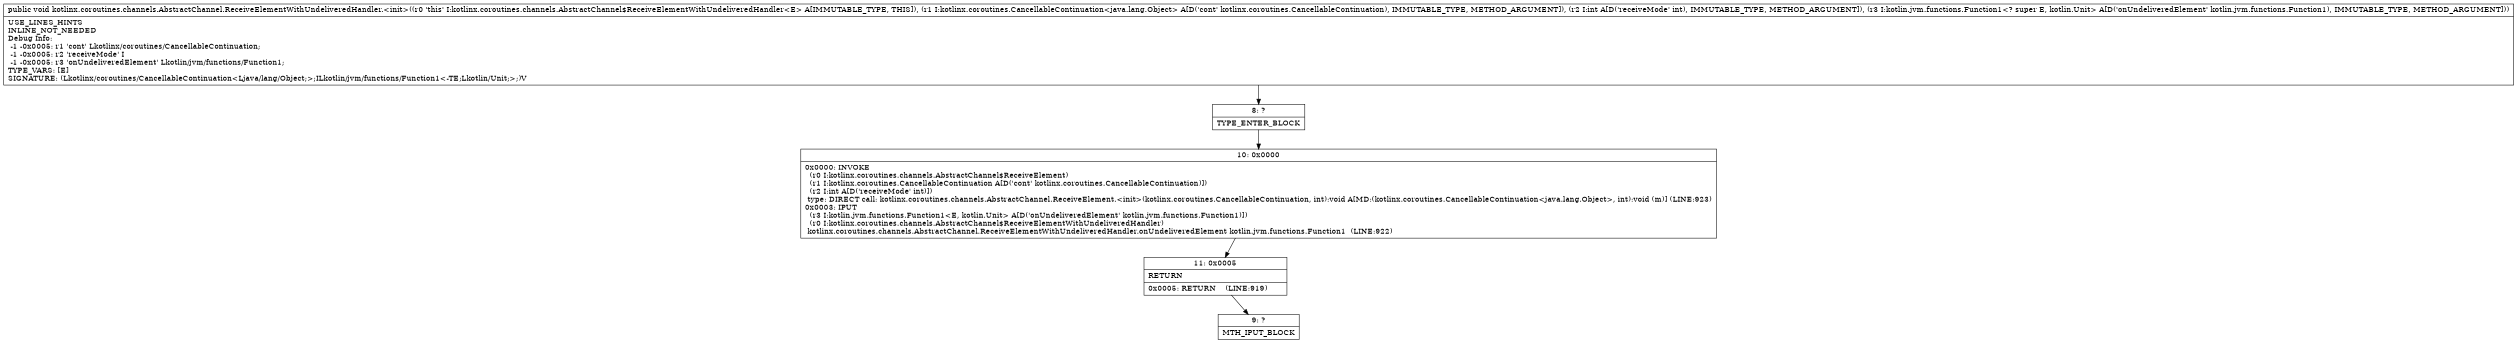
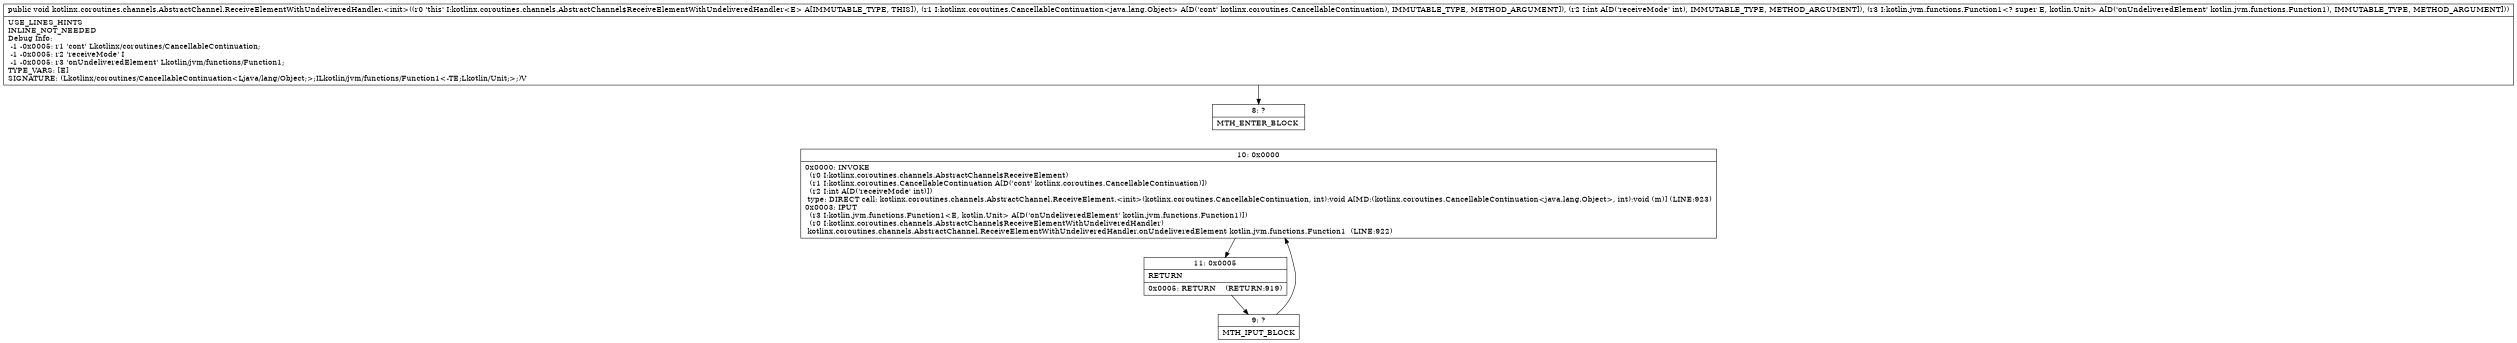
node "8: ?": text "TYPE_ENTER_BLOCK" -> "MTH_ENTER_BLOCK"
edge "8: ?" -> "10: 0x0000": now "9: ?" -> "10: 0x0000"
node "11: 0x0005": text "0x0005: RETURN    (LINE:919)" -> "0x0005: RETURN    (RETURN:919)"
